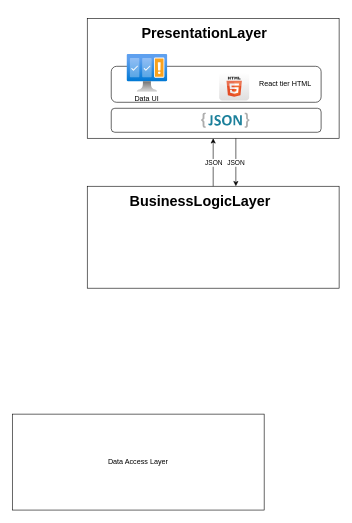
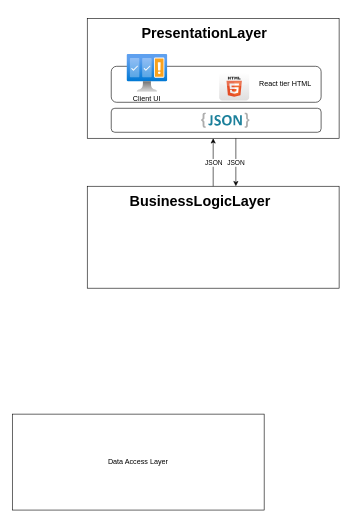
node "Data UI": label "Data UI" -> "Client UI"
